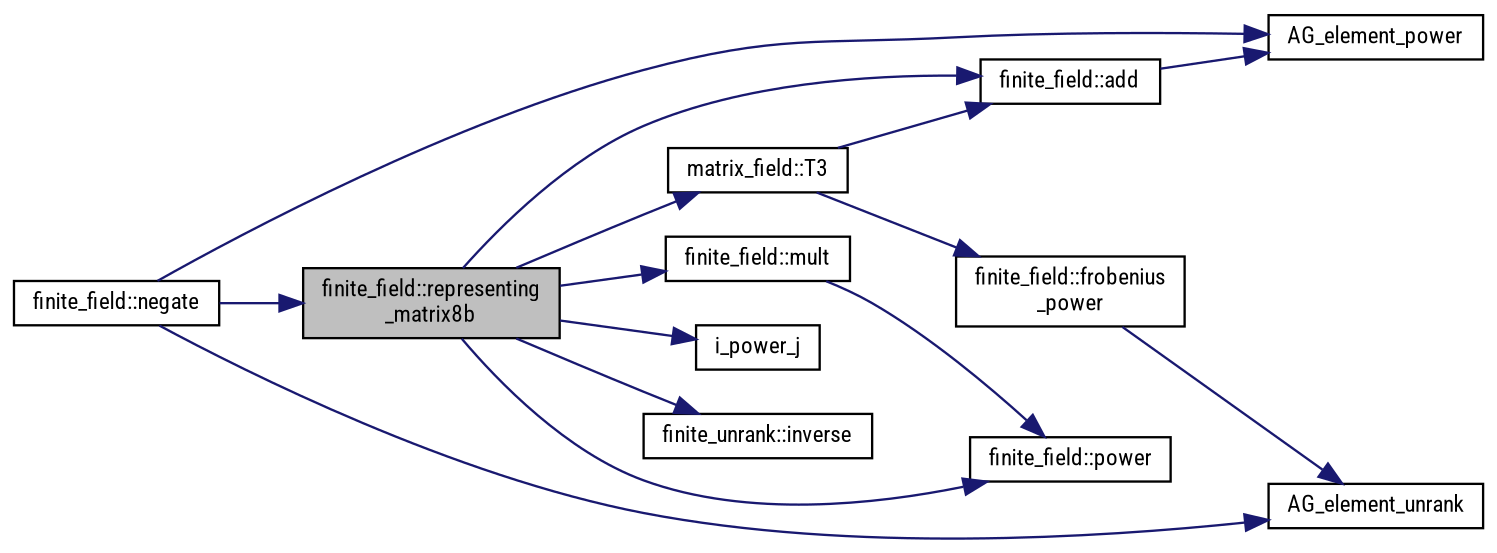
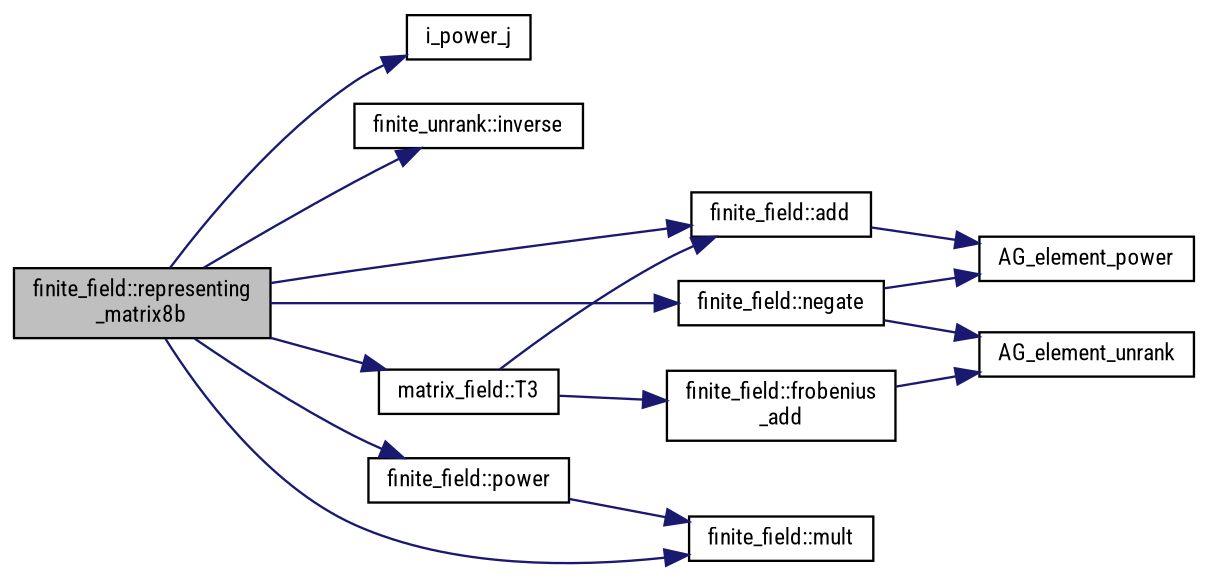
node "finite_field::frobenius _power": label "finite_field::frobenius _power" -> "finite_field::frobenius _add"
edge "finite_field::negate" -> "finite_field::representing _matrix8b": reversed
edge "finite_field::mult" -> "finite_field::power": reversed
